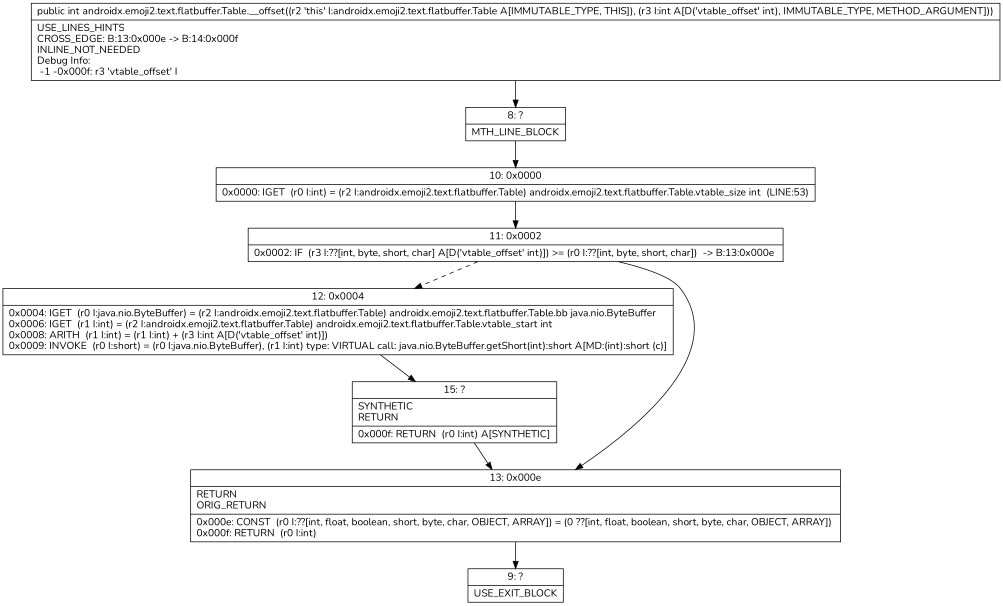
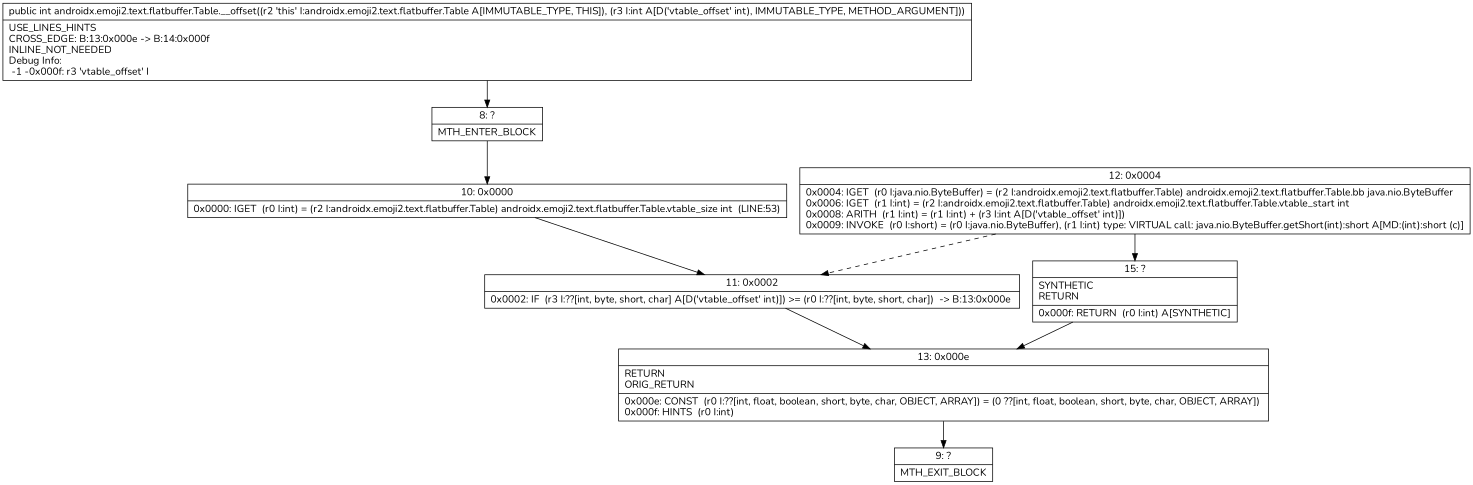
node "8: ?": text "MTH_LINE_BLOCK" -> "MTH_ENTER_BLOCK"
edge "11: 0x0002" -> "12: 0x0004": reversed
node "13: 0x000e": text "0x000f: RETURN  (r0 I:int)" -> "0x000f: HINTS  (r0 I:int)"
node "9: ?": text "USE_EXIT_BLOCK" -> "MTH_EXIT_BLOCK"
